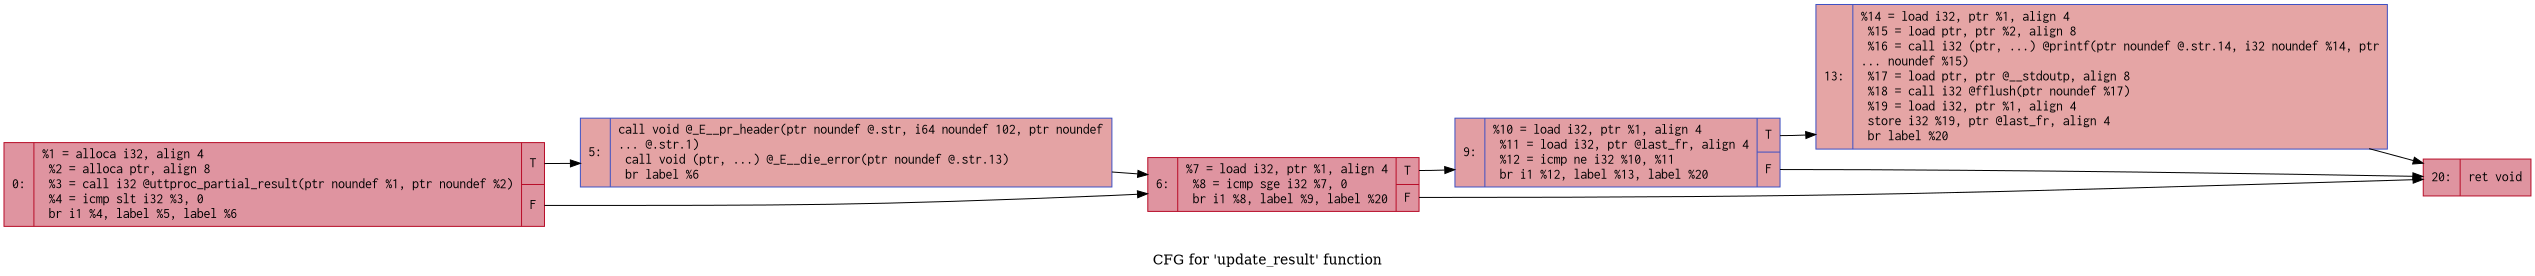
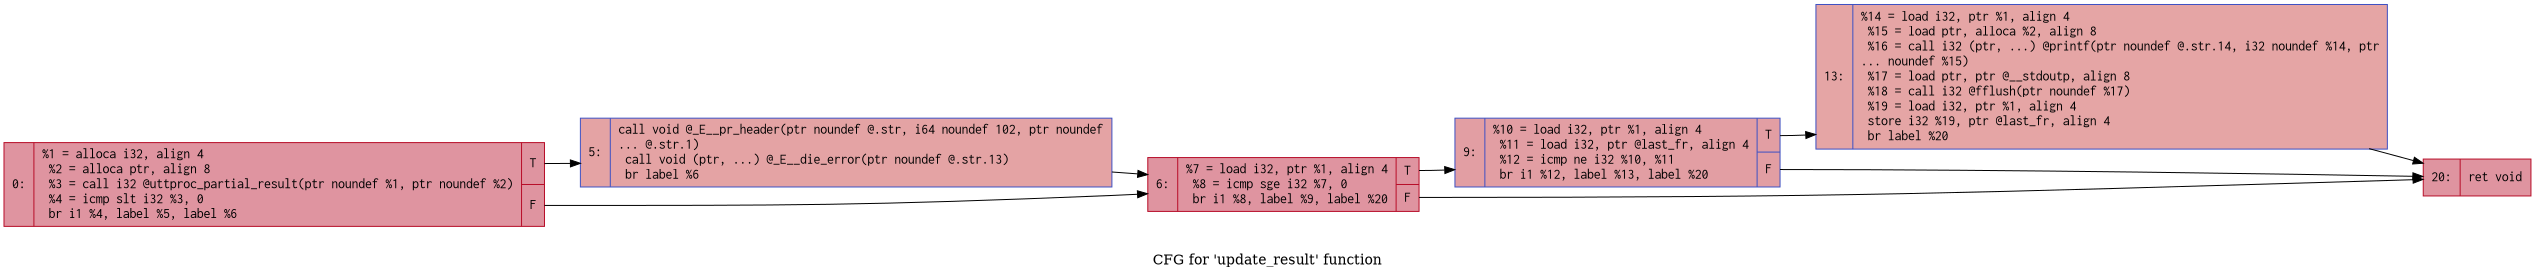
node "13:": text "%15 = load ptr, ptr %2, align 8" -> "%15 = load ptr, alloca %2, align 8"
